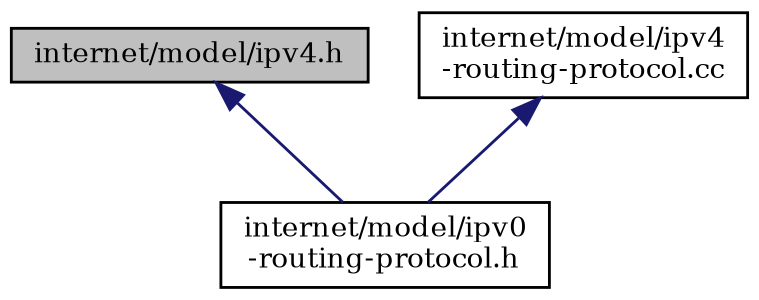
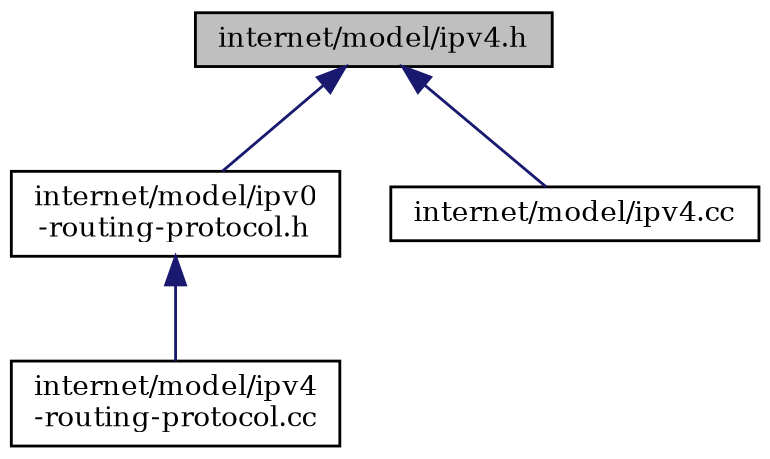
edge "internet/model/ipv0 -routing-protocol.h" -> "internet/model/ipv4 -routing-protocol.cc": reversed
node "internet/model/ipv4.cc": added
